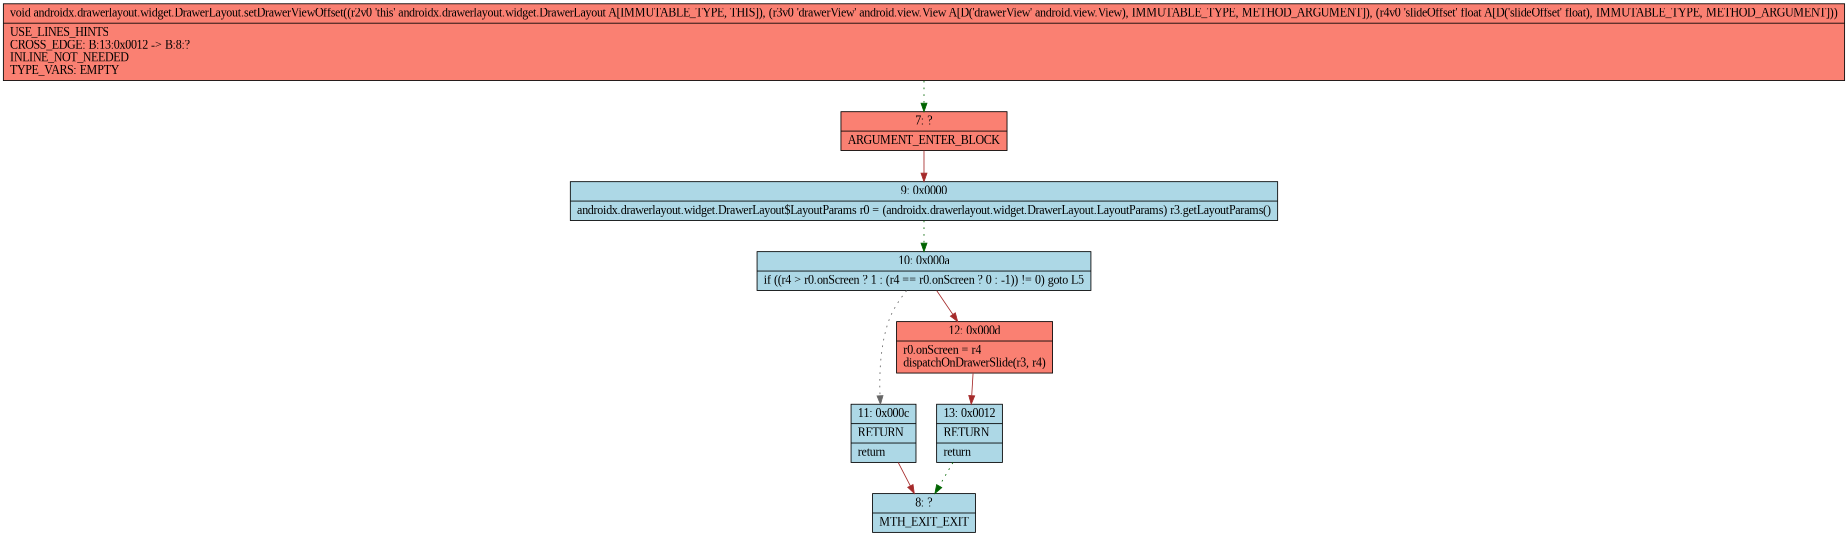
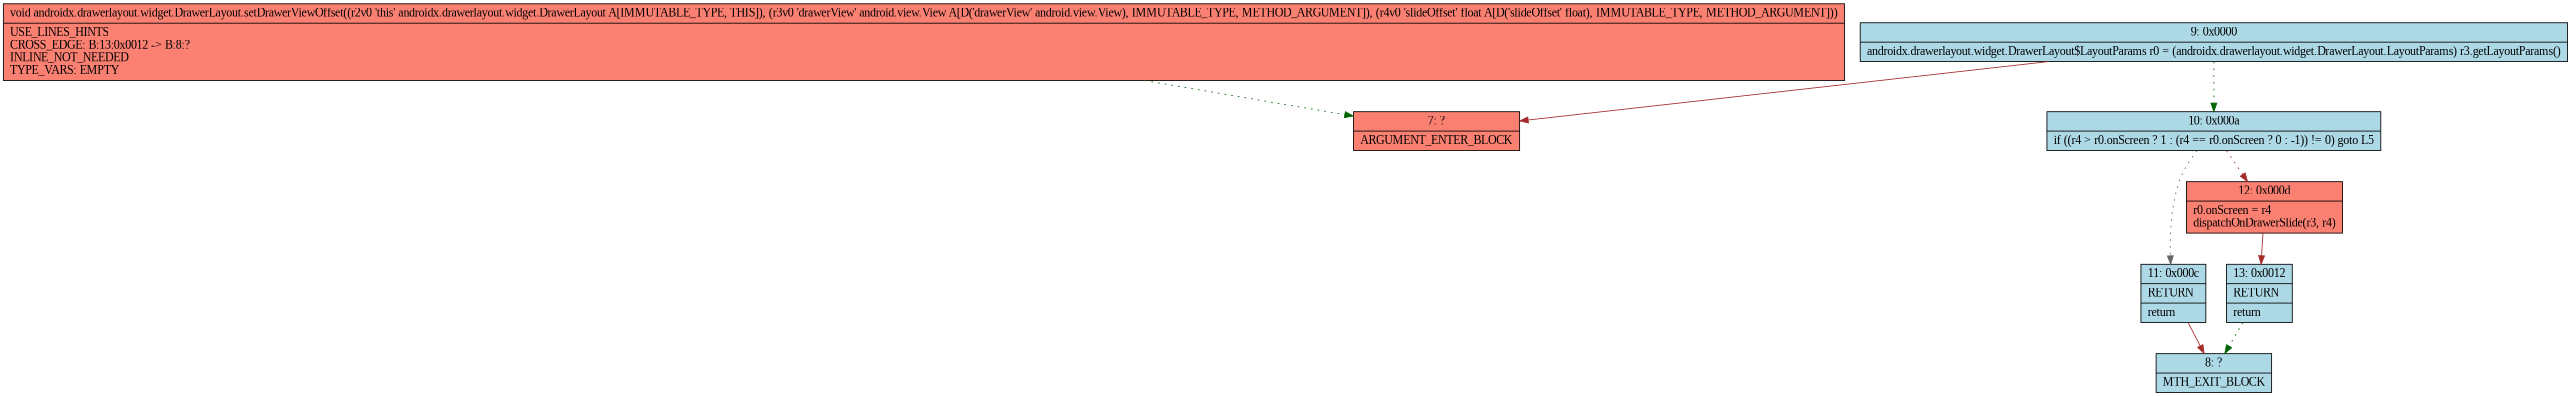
edge "7: ?" -> "9: 0x0000": reversed
edge "10: 0x000a" -> "12: 0x000d": style solid -> dotted
node "8: ?": text "MTH_EXIT_EXIT" -> "MTH_EXIT_BLOCK"
